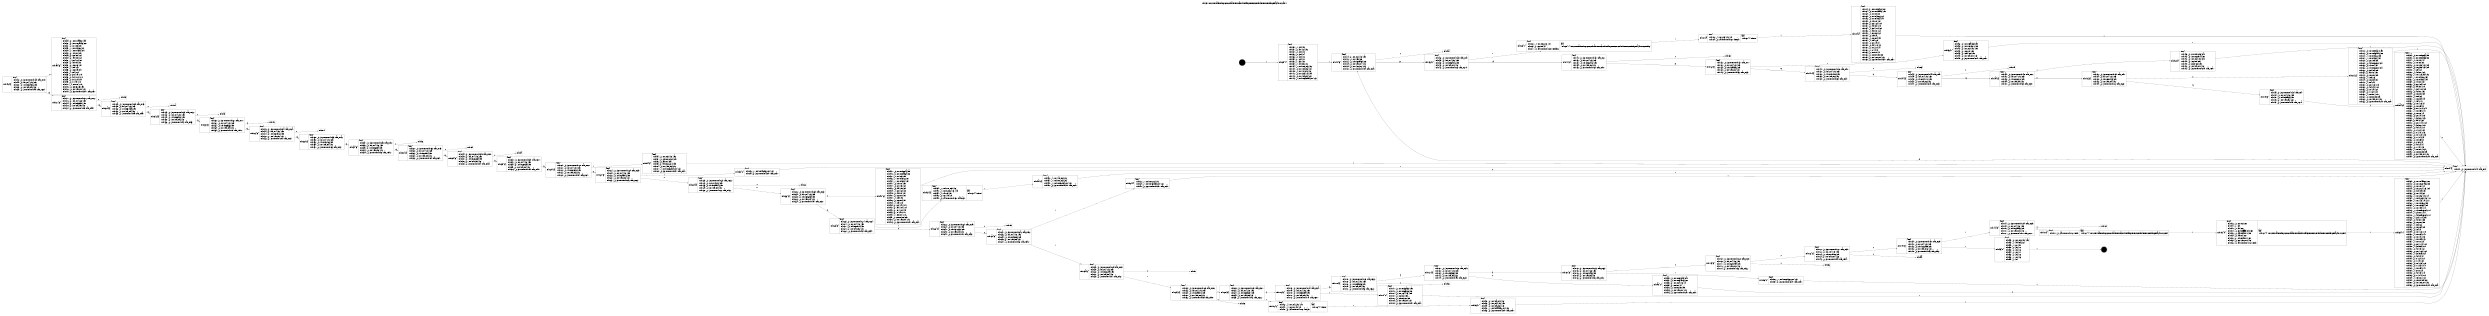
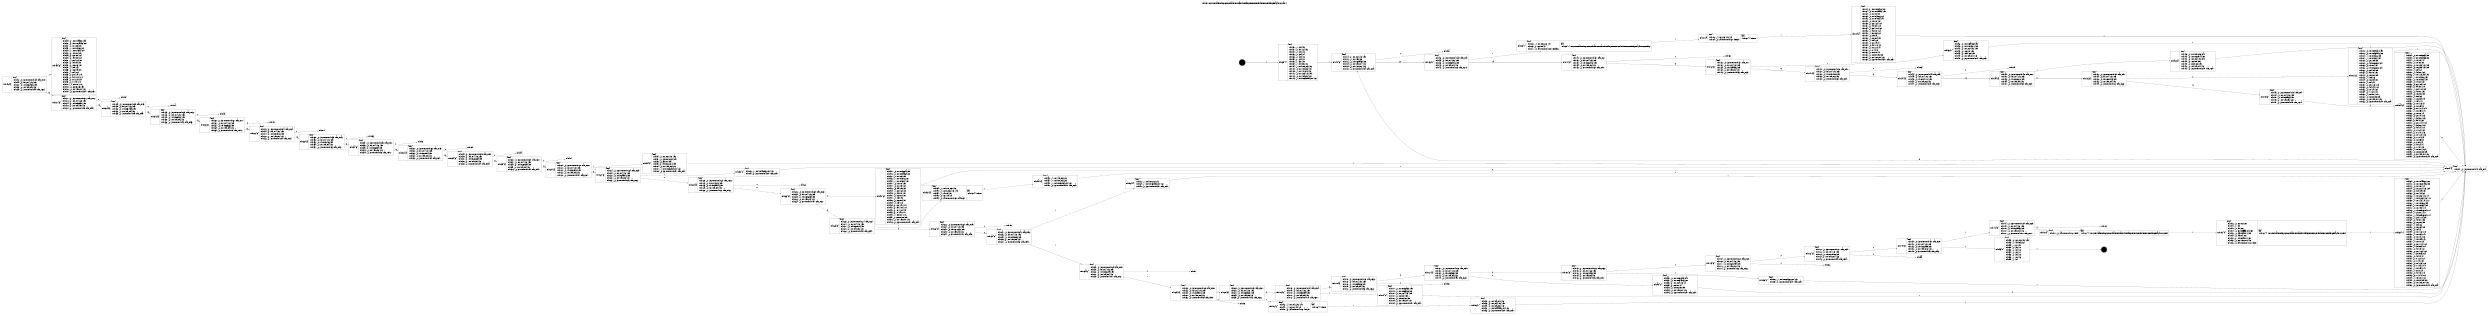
node "0x401f65": added
node "0x401d0d": added
